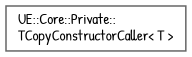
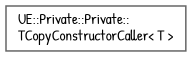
node "UE::Core::Private:: TCopyConstructorCaller< T >": label "UE::Core::Private:: TCopyConstructorCaller< T >" -> "UE::Private::Private:: TCopyConstructorCaller< T >"
